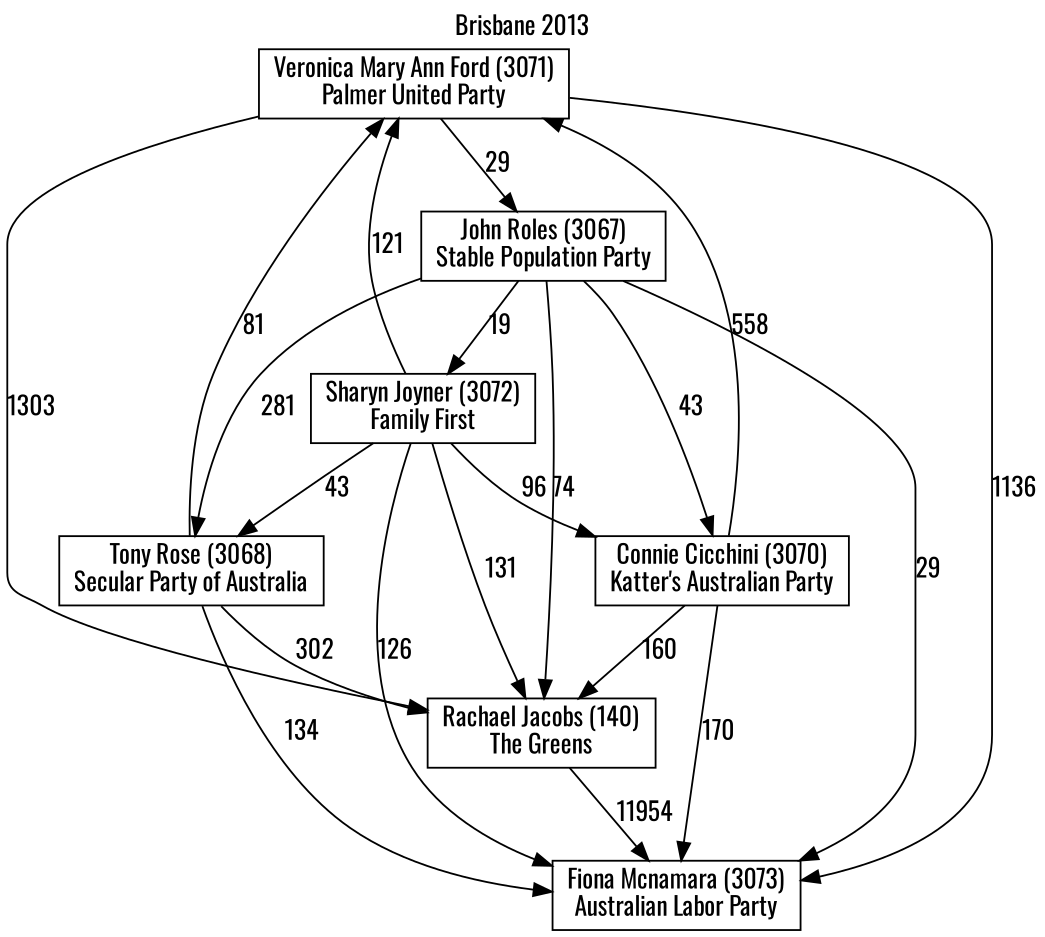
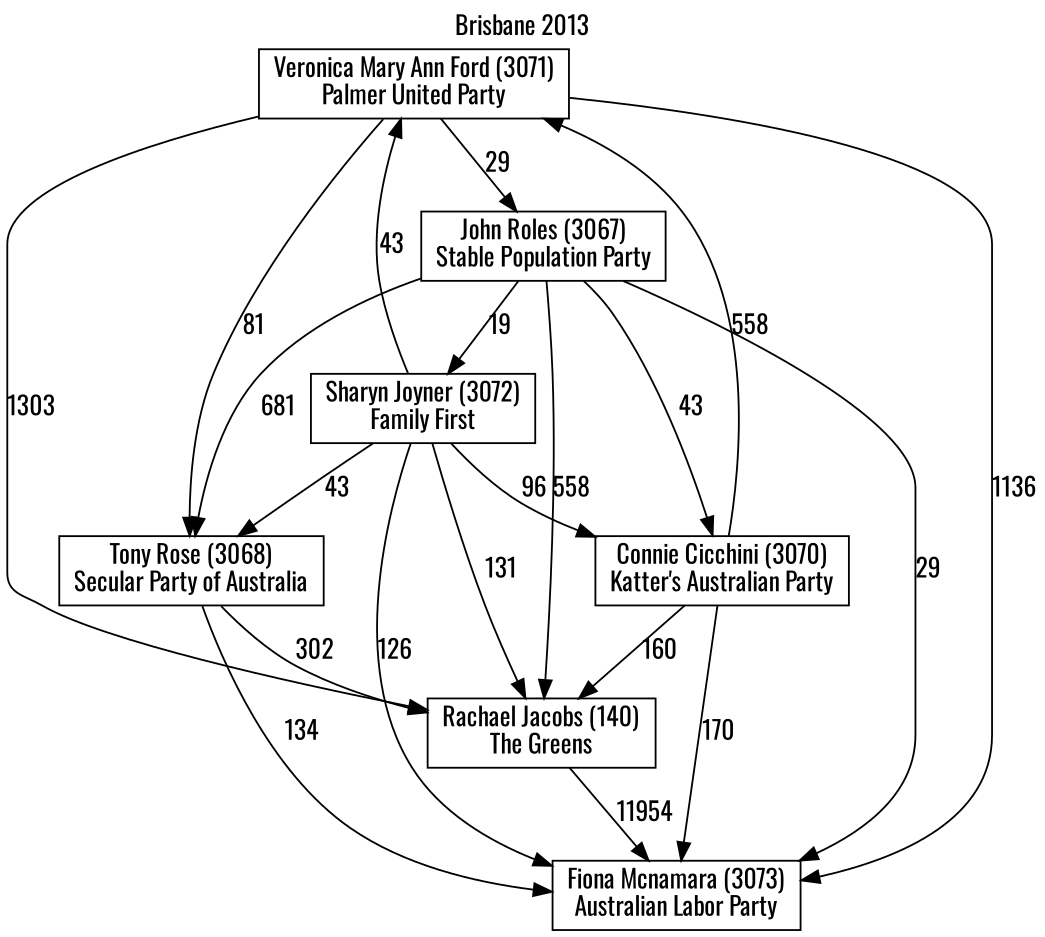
edge "Sharyn Joyner (3072) Family First" -> "Veronica Mary Ann Ford (3071) Palmer United Party": label "121" -> "43"
edge "Tony Rose (3068) Secular Party of Australia" -> "Veronica Mary Ann Ford (3071) Palmer United Party": reversed
edge "John Roles (3067) Stable Population Party" -> "Tony Rose (3068) Secular Party of Australia": label "281" -> "681"
edge "John Roles (3067) Stable Population Party" -> "Rachael Jacobs (140) The Greens": label "74" -> "558"
